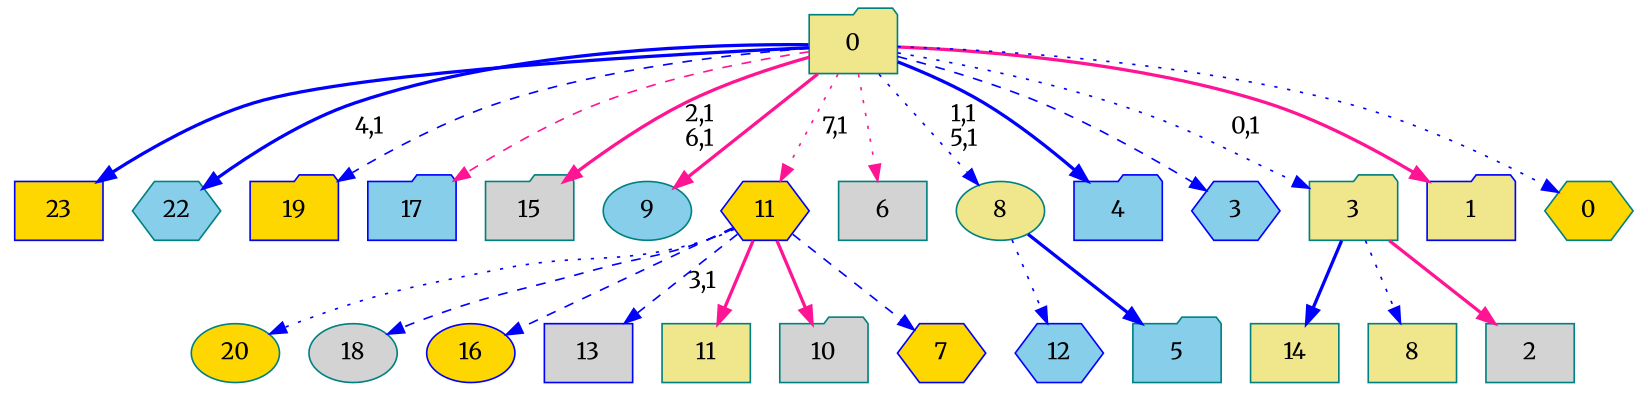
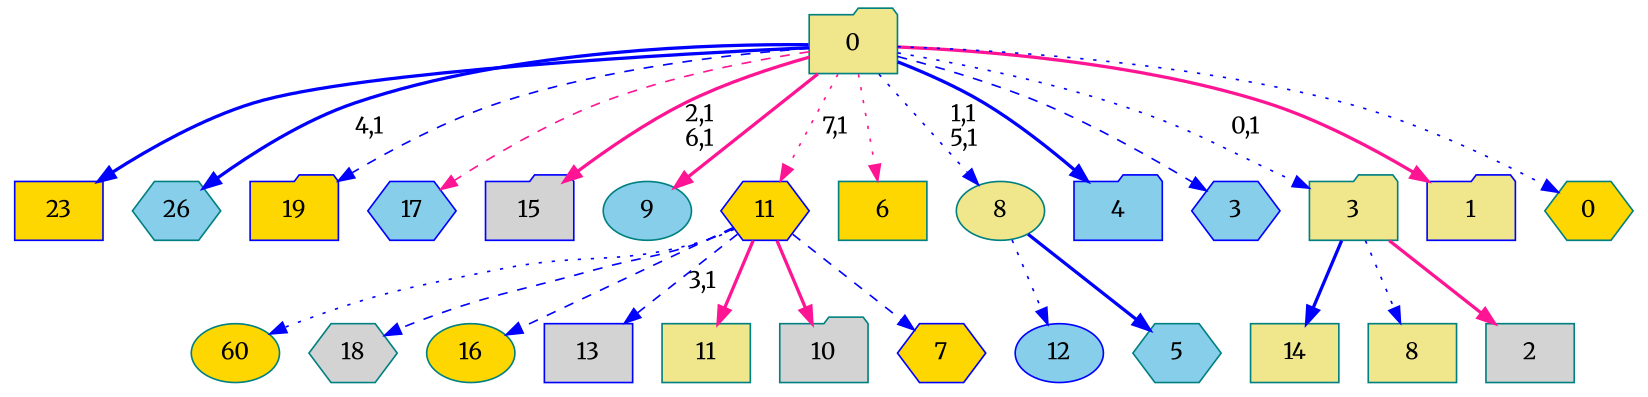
node "22": label "22" -> "26"
node "17": shape folder -> hexagon
node "15": color teal -> blue
node "6": fillcolor lightgrey -> gold
node "20": label "20" -> "60"
node "18": shape ellipse -> hexagon
node "16": color blue -> teal
node "12": shape hexagon -> ellipse
node "5": shape folder -> hexagon
